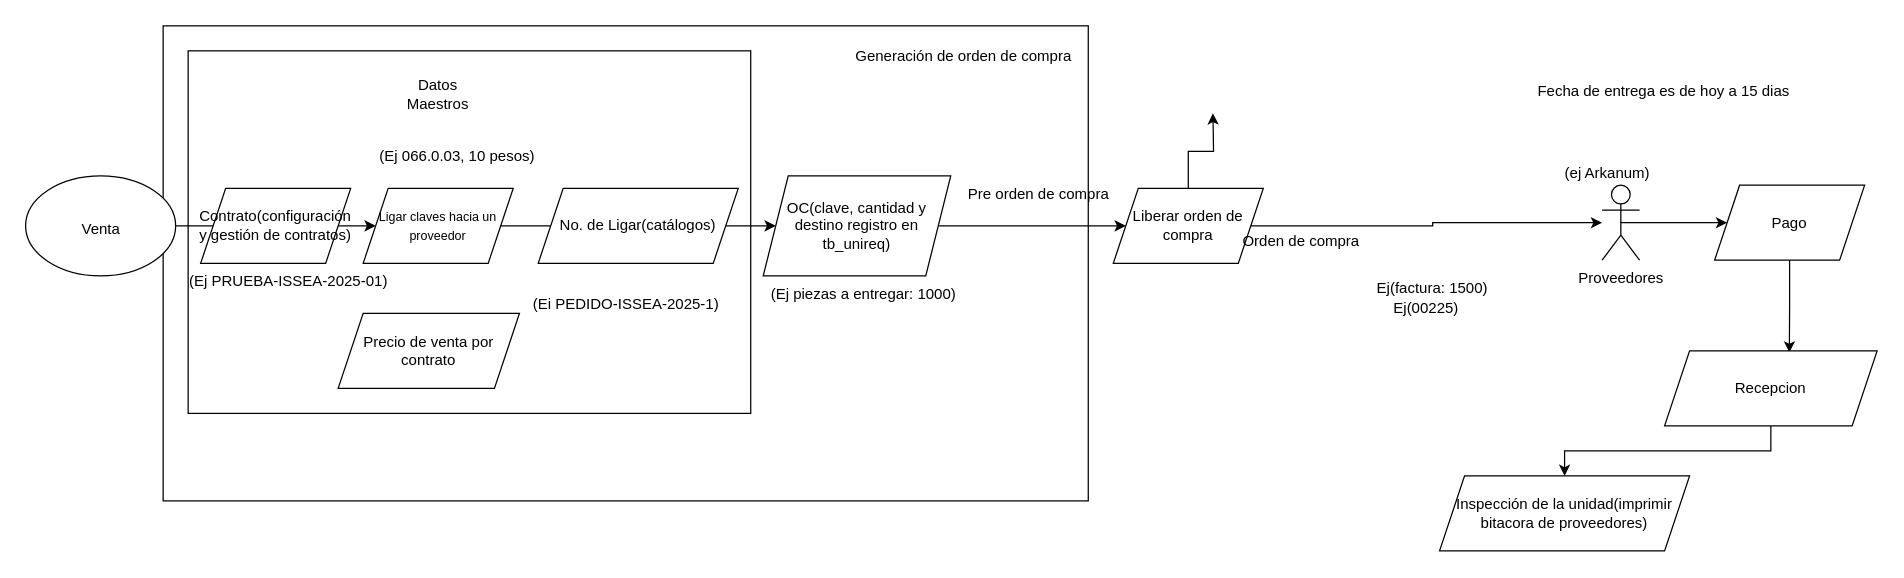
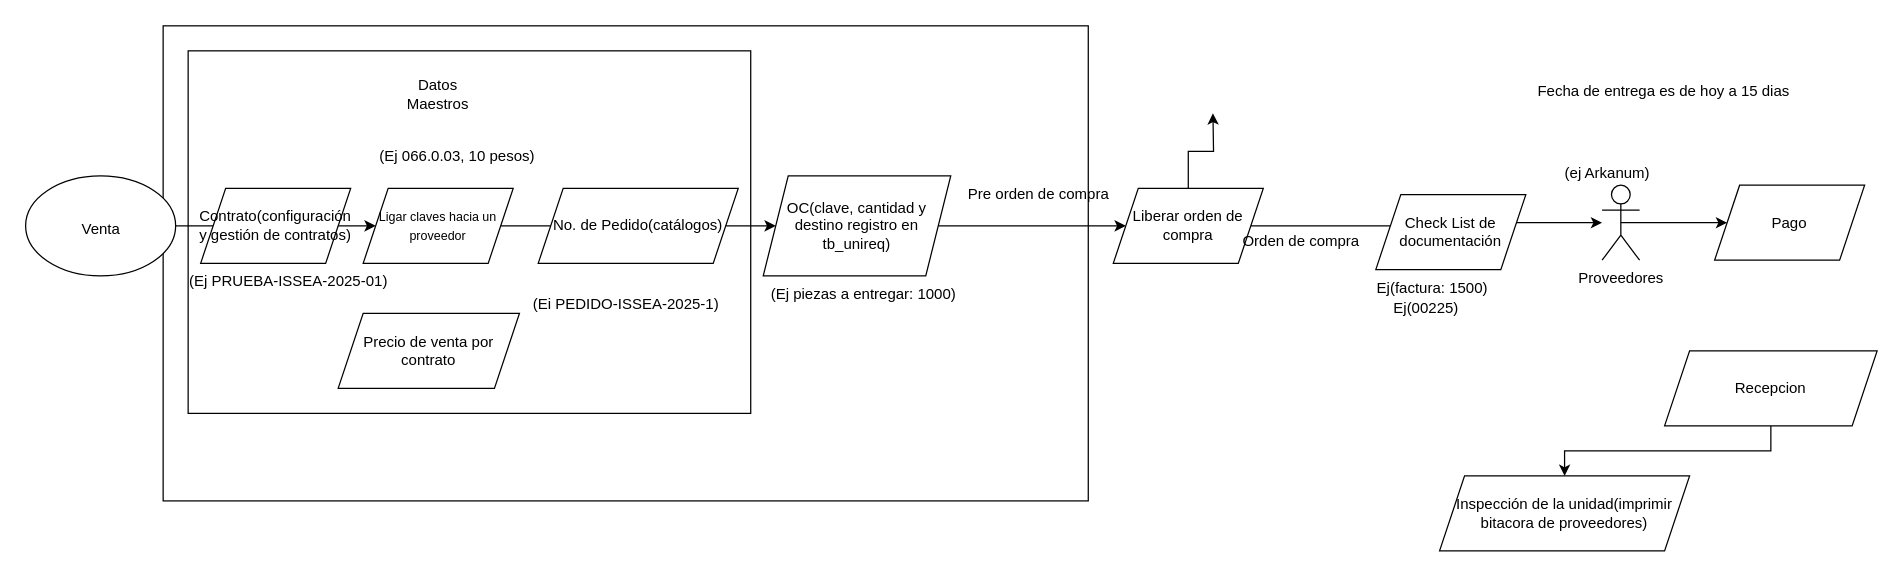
node "Generación de orden de compra": removed
node "No. de Ligar(catálogos)": label "No. de Ligar(catálogos)" -> "No. de Pedido(catálogos)"
node "Check List de documentación": added
edge "Pago" -> "Recepcion": removed
